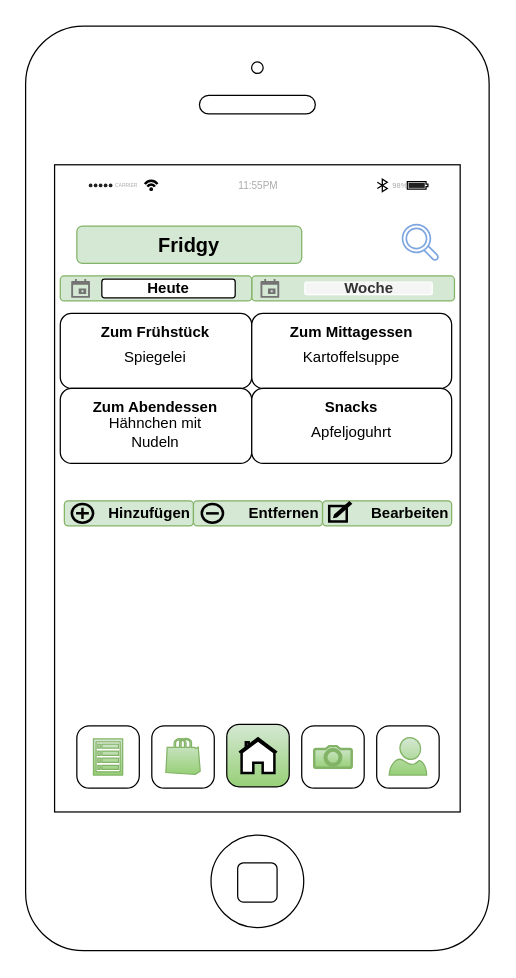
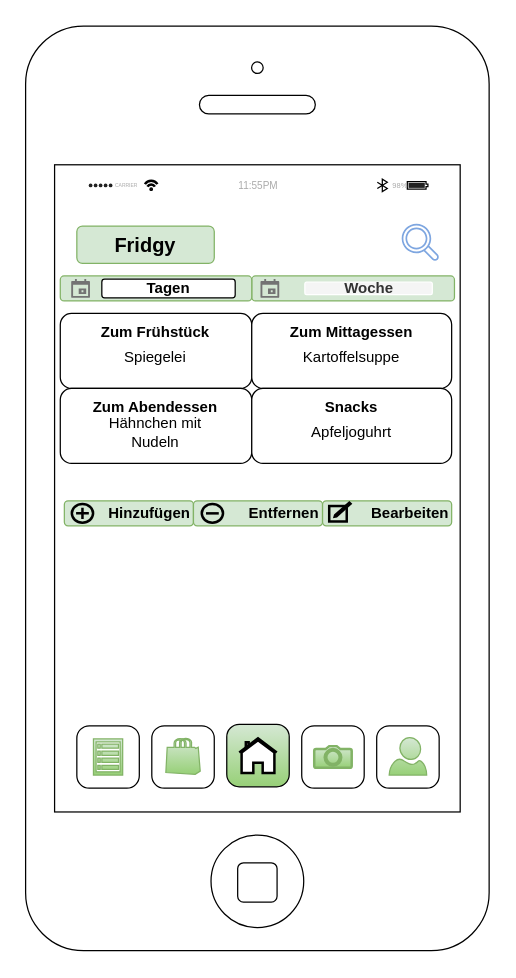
node "Fridgy": size 225x38 -> 138x38
node "Heute": label "Heute" -> "Tagen"
